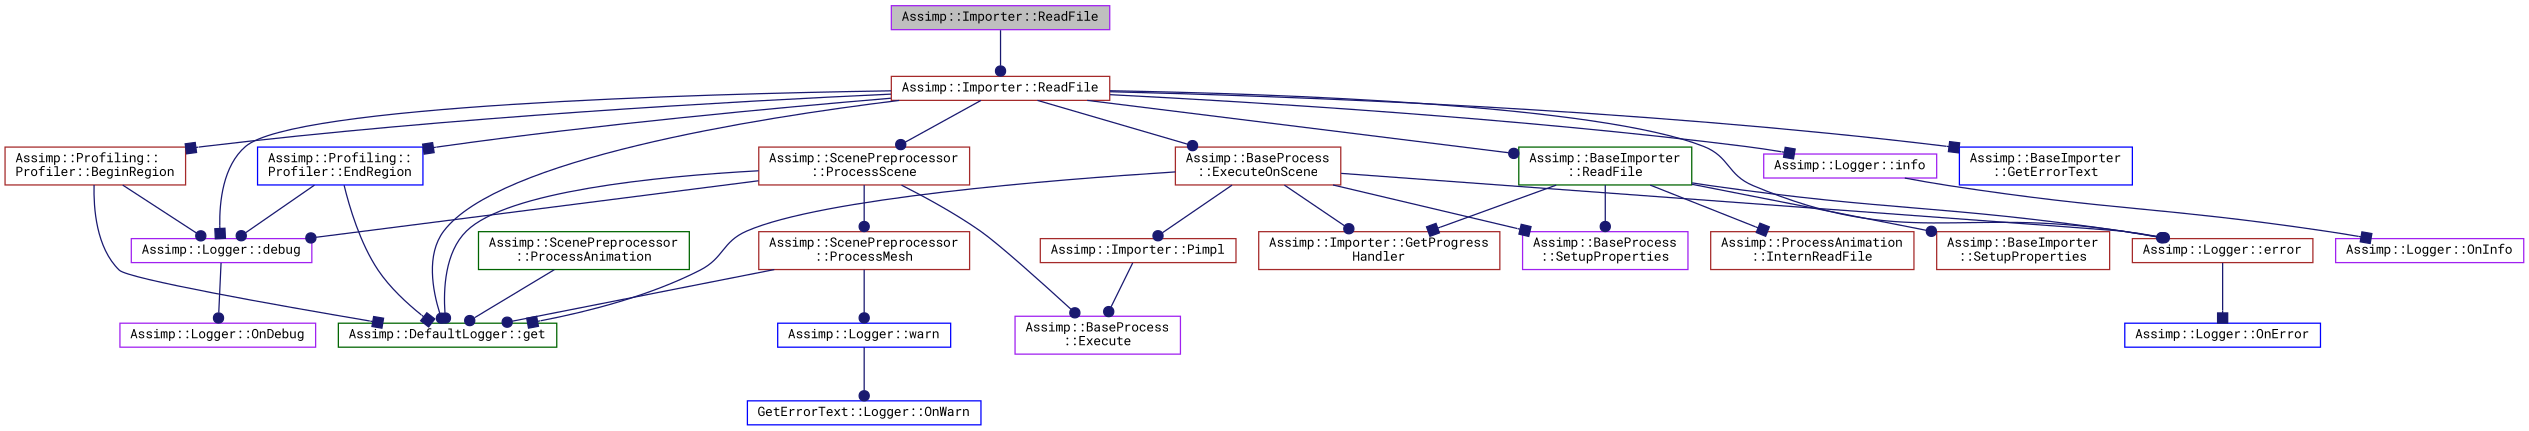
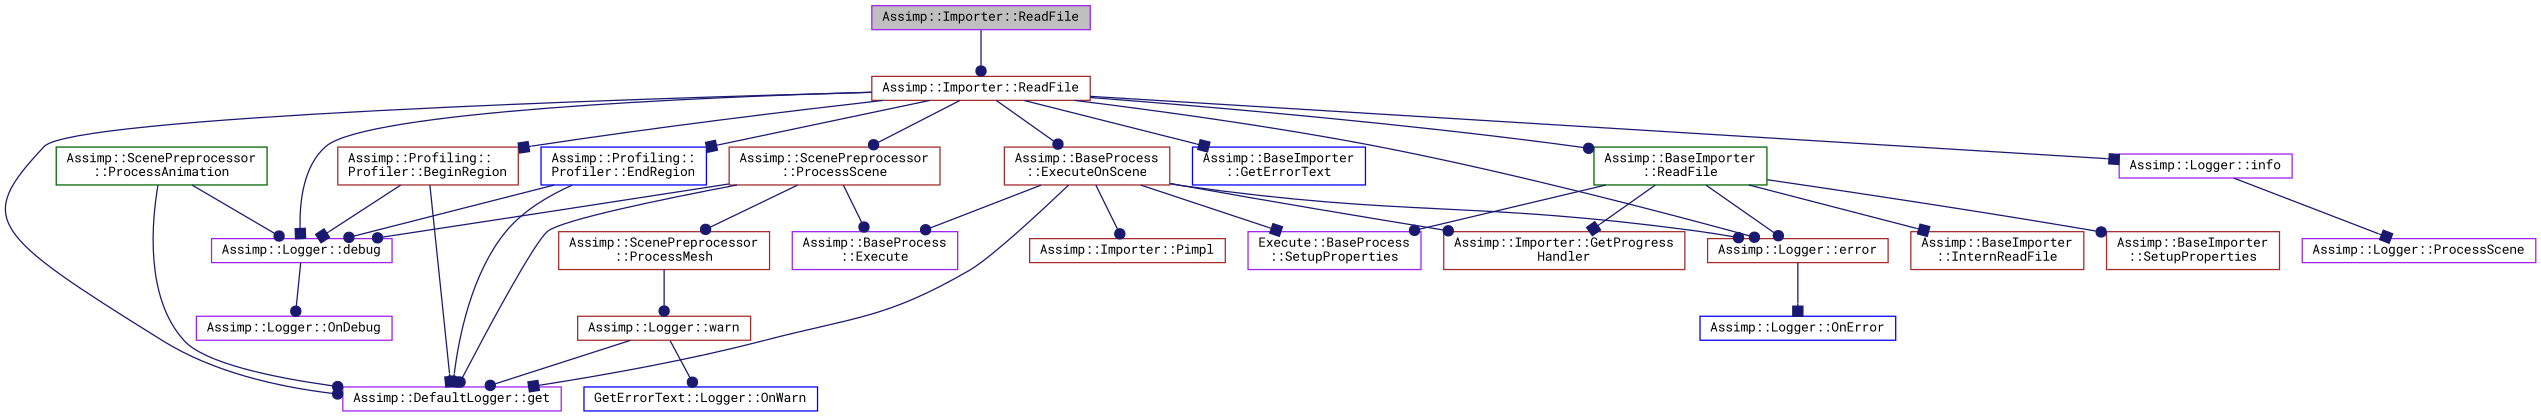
edge "Assimp::Profiling:: Profiler::BeginRegion" -> "Assimp::Logger::debug": arrowhead dot -> box
edge "Assimp::ScenePreprocessor ::ProcessAnimation" -> "Assimp::Logger::debug": added
node "Assimp::BaseProcess ::SetupProperties": label "Assimp::BaseProcess ::SetupProperties" -> "Execute::BaseProcess ::SetupProperties"
node "Assimp::ProcessAnimation ::InternReadFile": label "Assimp::ProcessAnimation ::InternReadFile" -> "Assimp::BaseImporter ::InternReadFile"
node "Assimp::Logger::OnInfo": label "Assimp::Logger::OnInfo" -> "Assimp::Logger::ProcessScene"
edge "Assimp::Importer::Pimpl" -> "Assimp::BaseProcess ::Execute": now "Assimp::BaseProcess ::ExecuteOnScene" -> "Assimp::BaseProcess ::Execute"
edge "Assimp::ScenePreprocessor ::ProcessMesh" -> "Assimp::DefaultLogger::get": now "Assimp::Logger::warn" -> "Assimp::DefaultLogger::get"
node "Assimp::DefaultLogger::get": color darkgreen -> purple
node "Assimp::Logger::warn": color blue -> brown
